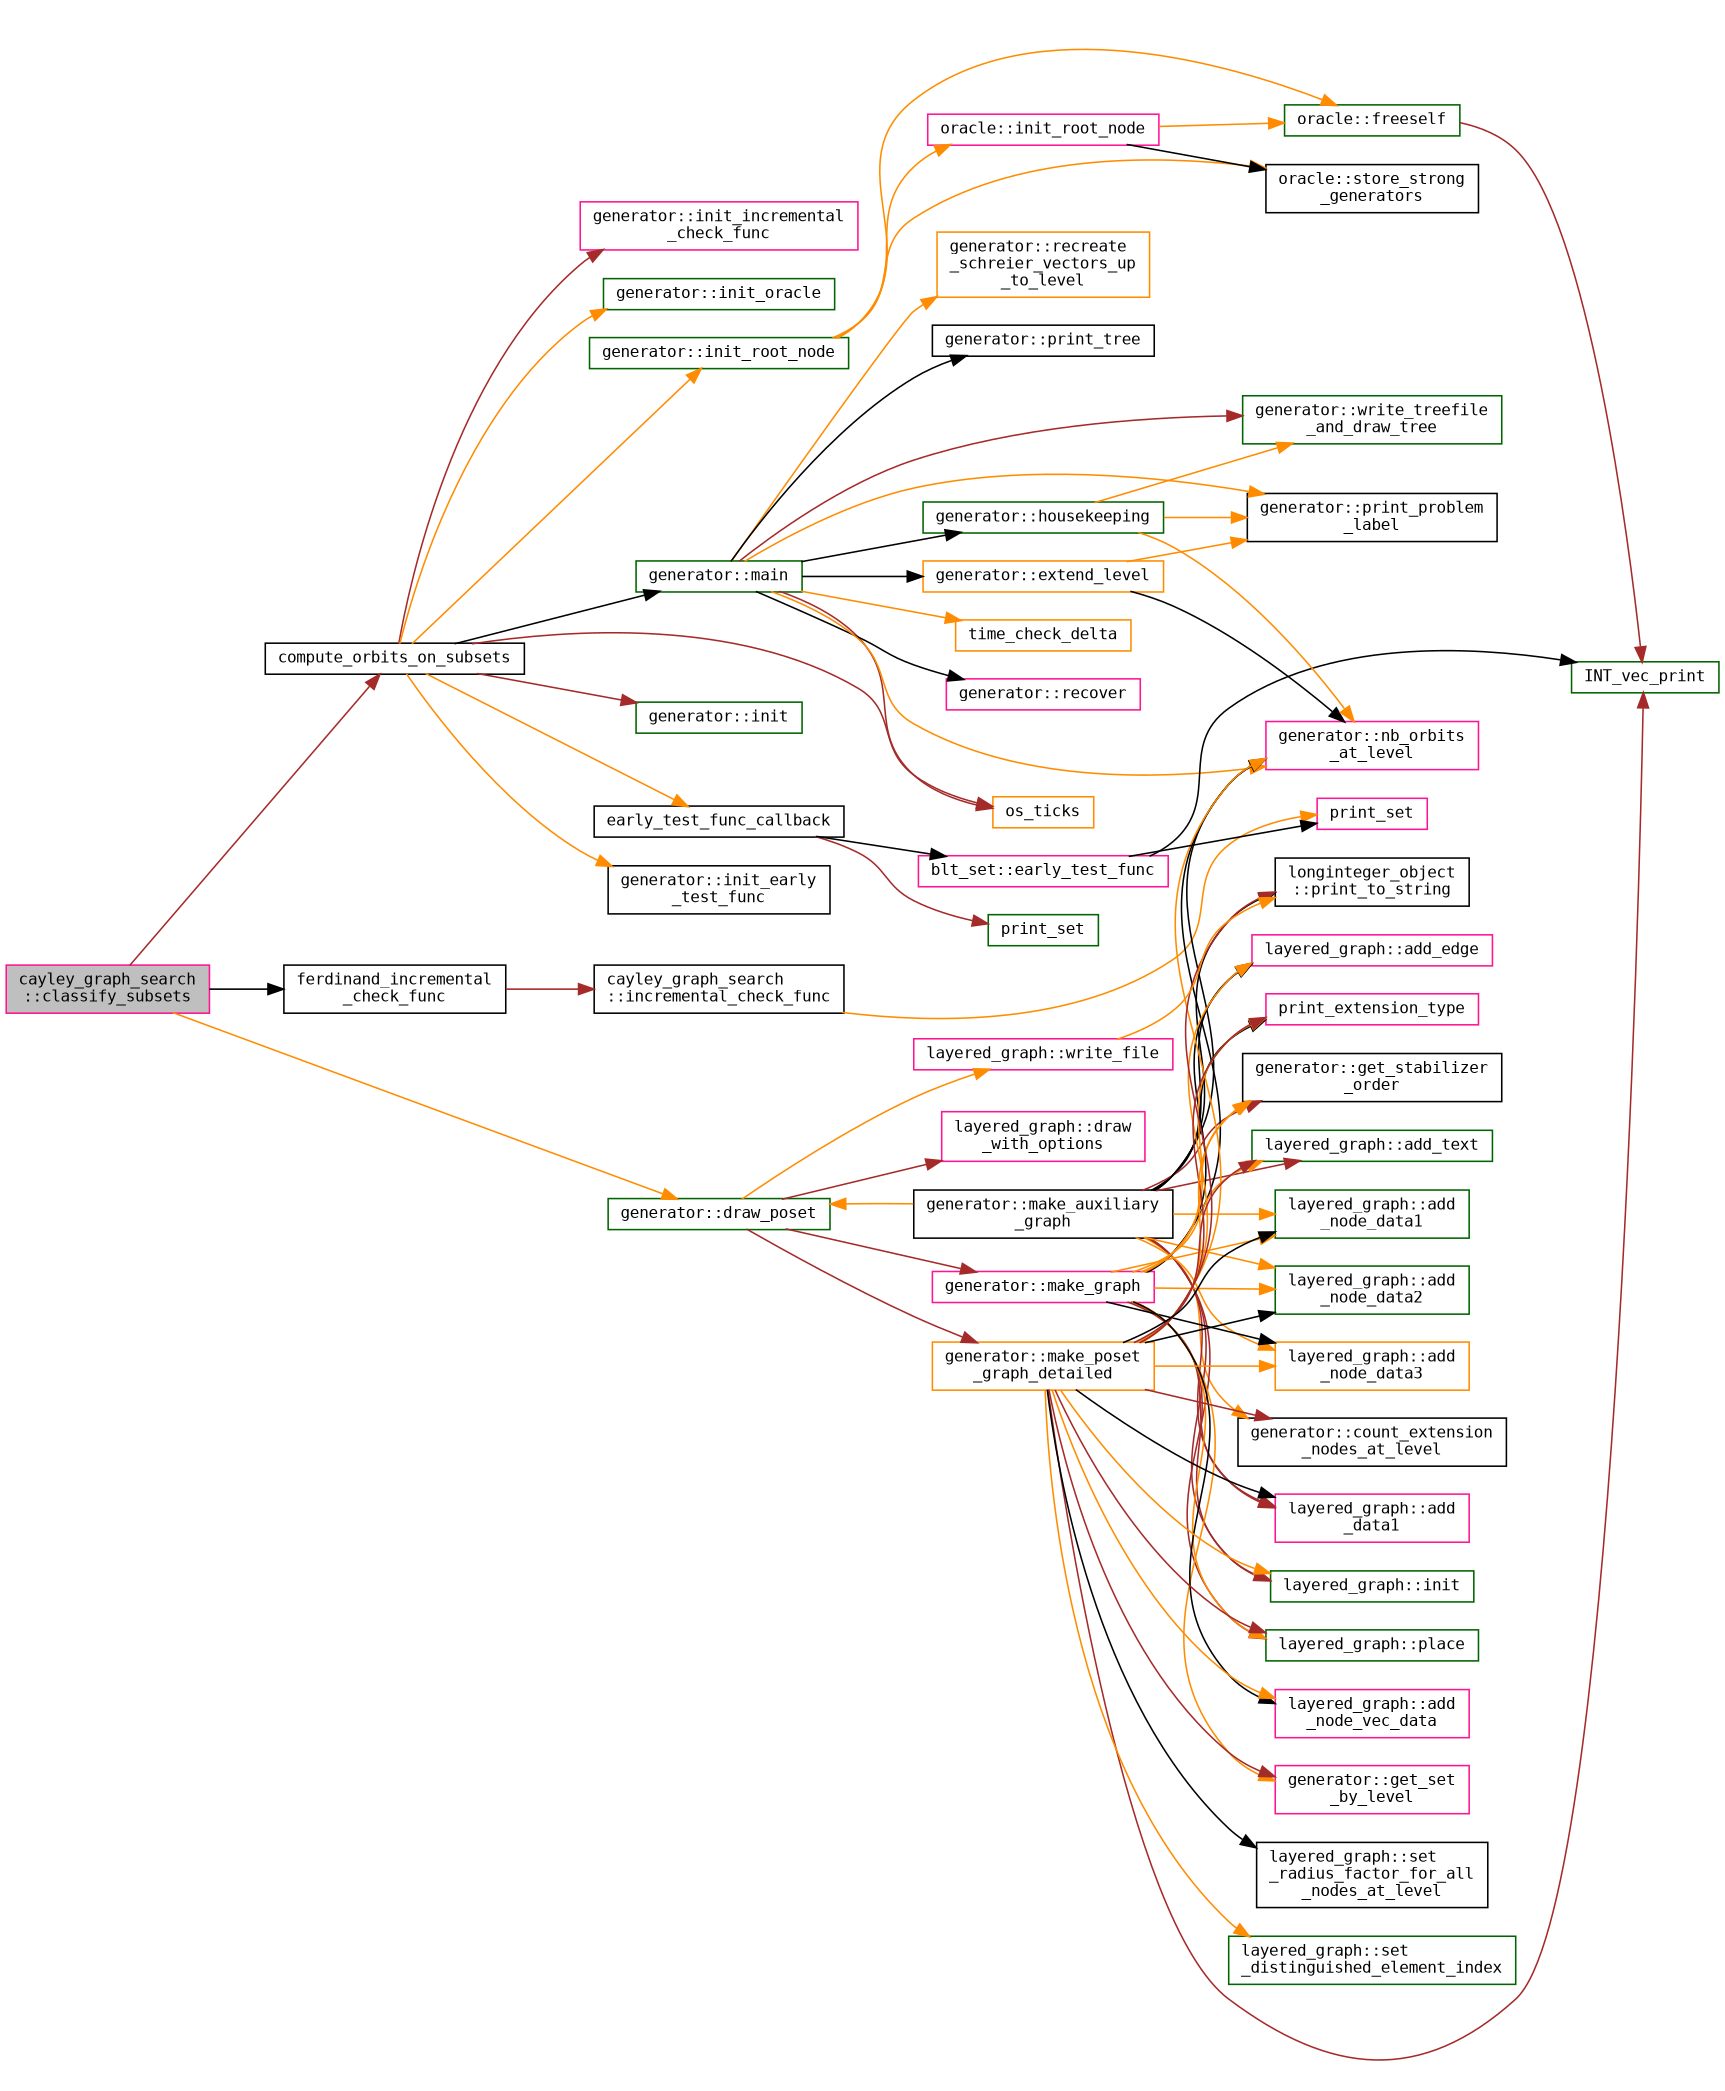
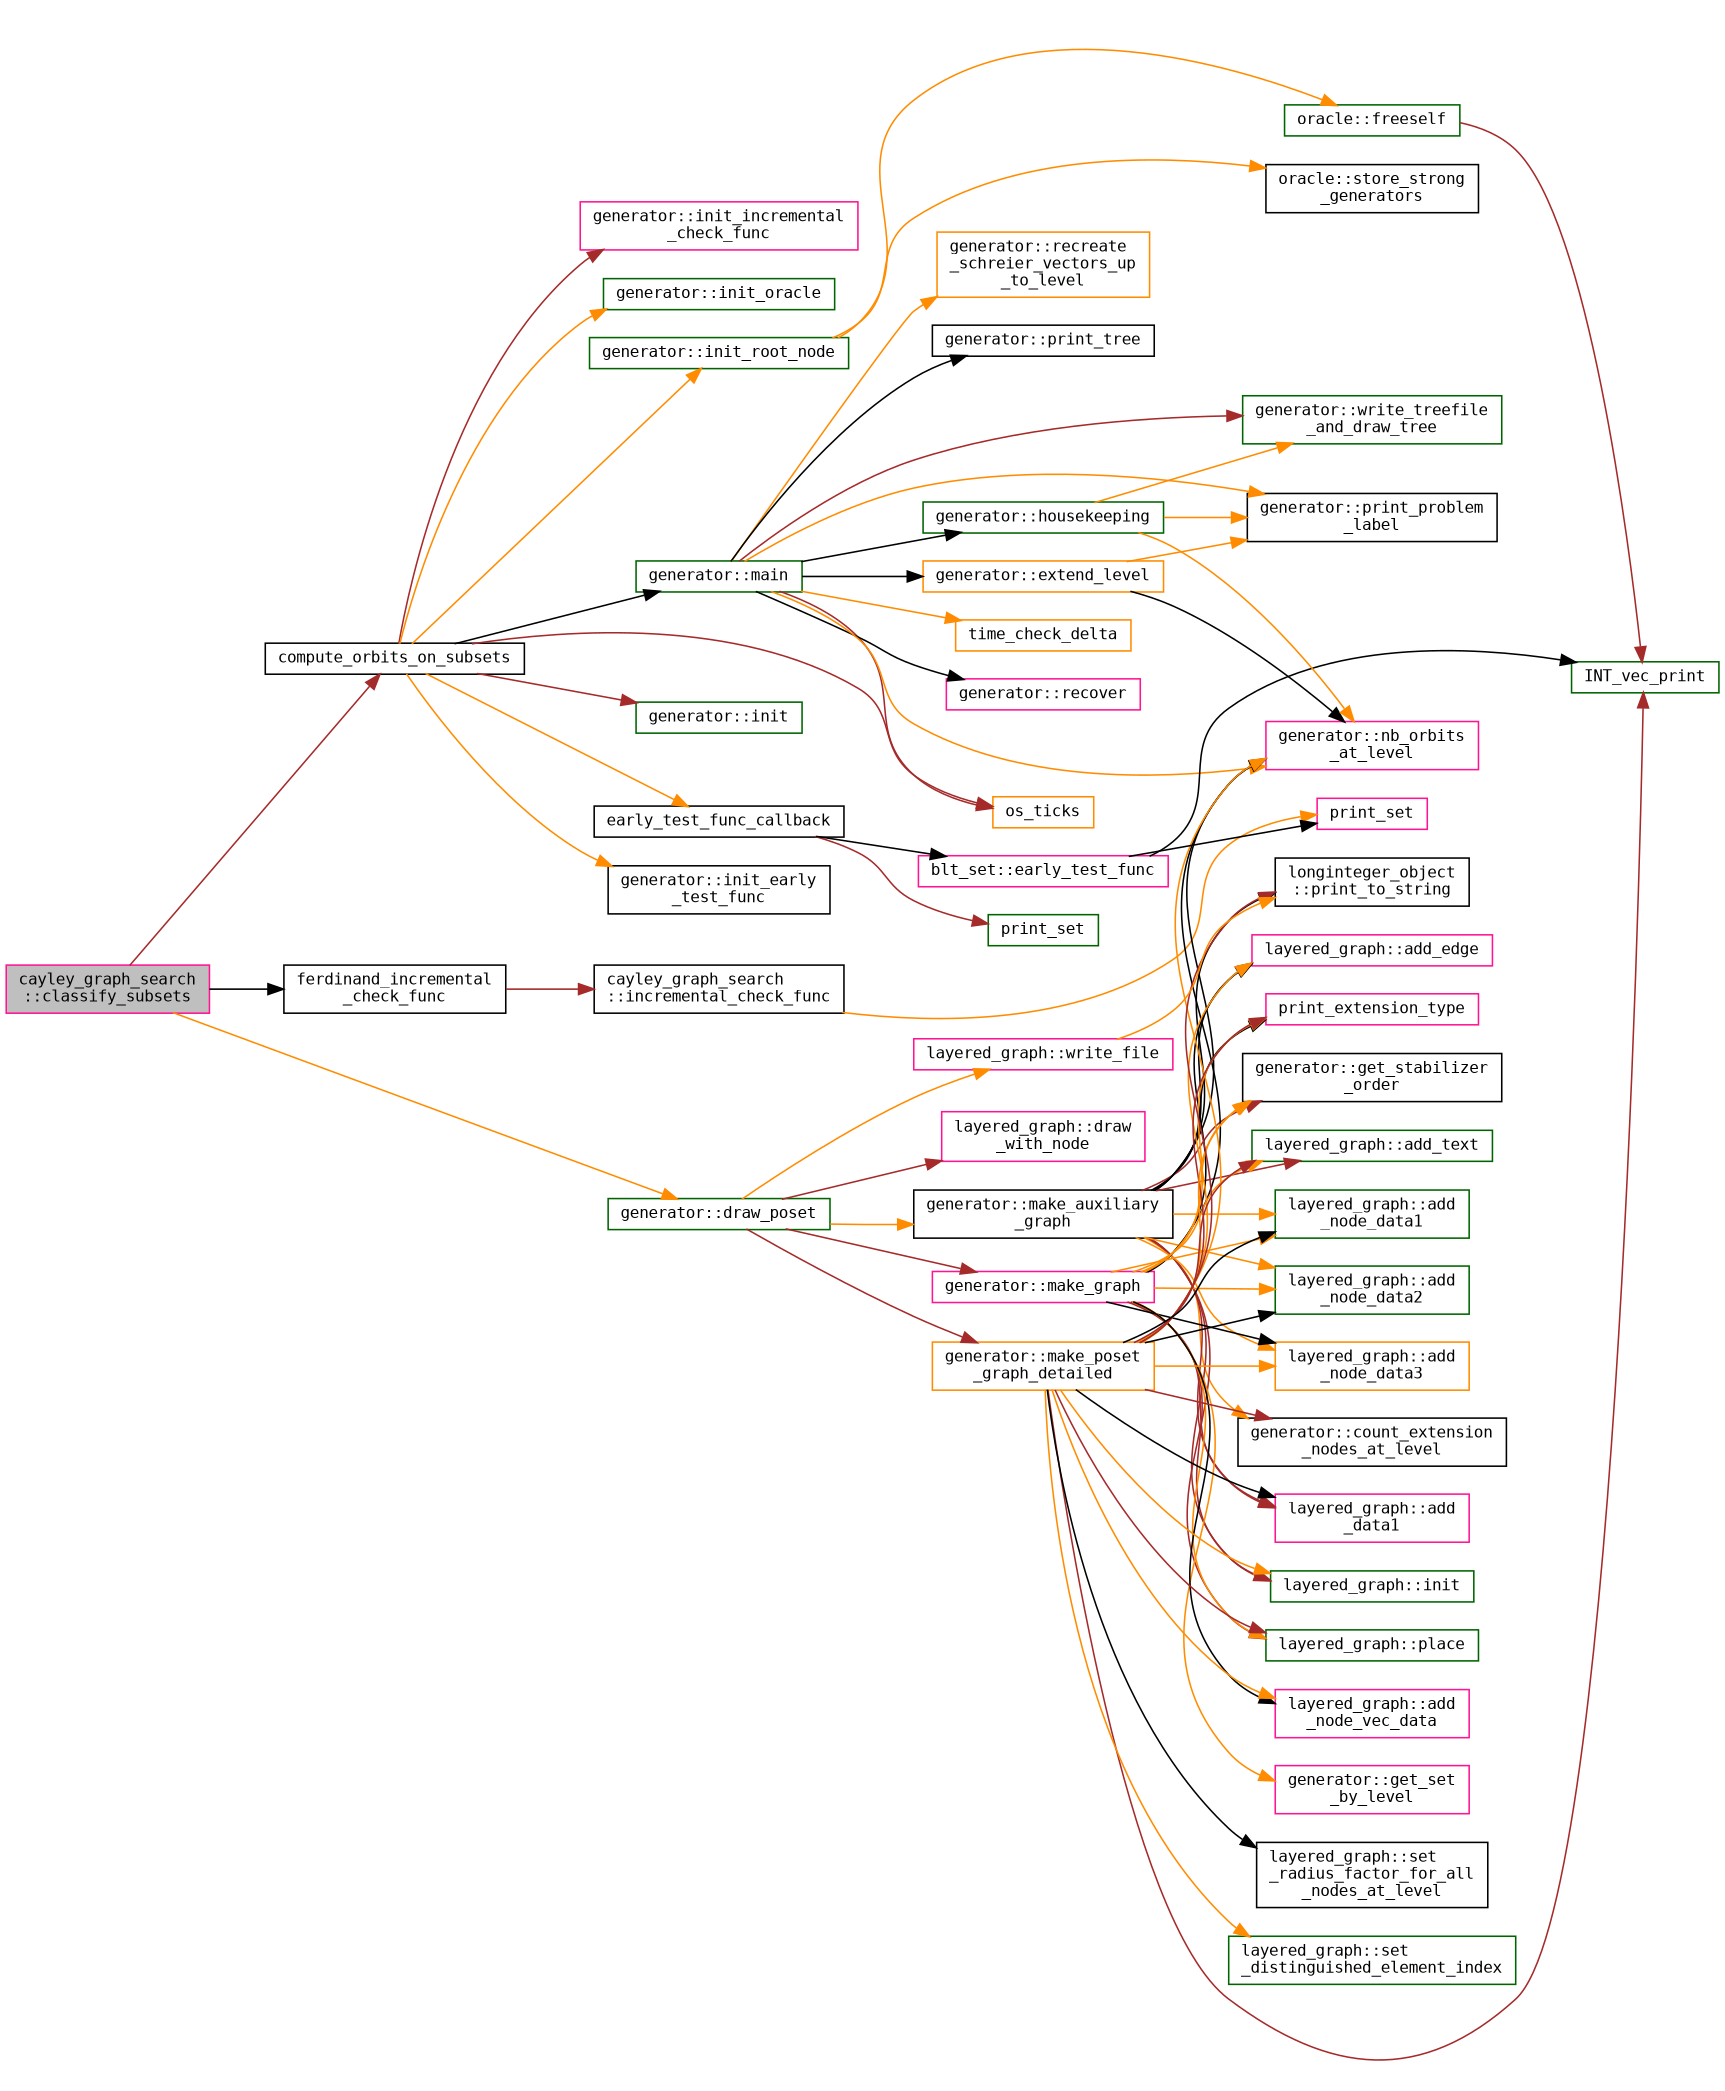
node "oracle::init_root_node": removed
node "layered_graph::draw _with_options": label "layered_graph::draw _with_options" -> "layered_graph::draw _with_node"
edge "generator::make_auxiliary _graph" -> "generator::draw_poset": reversed
edge "generator::make_poset _graph_detailed" -> "generator::get_set _by_level": removed
